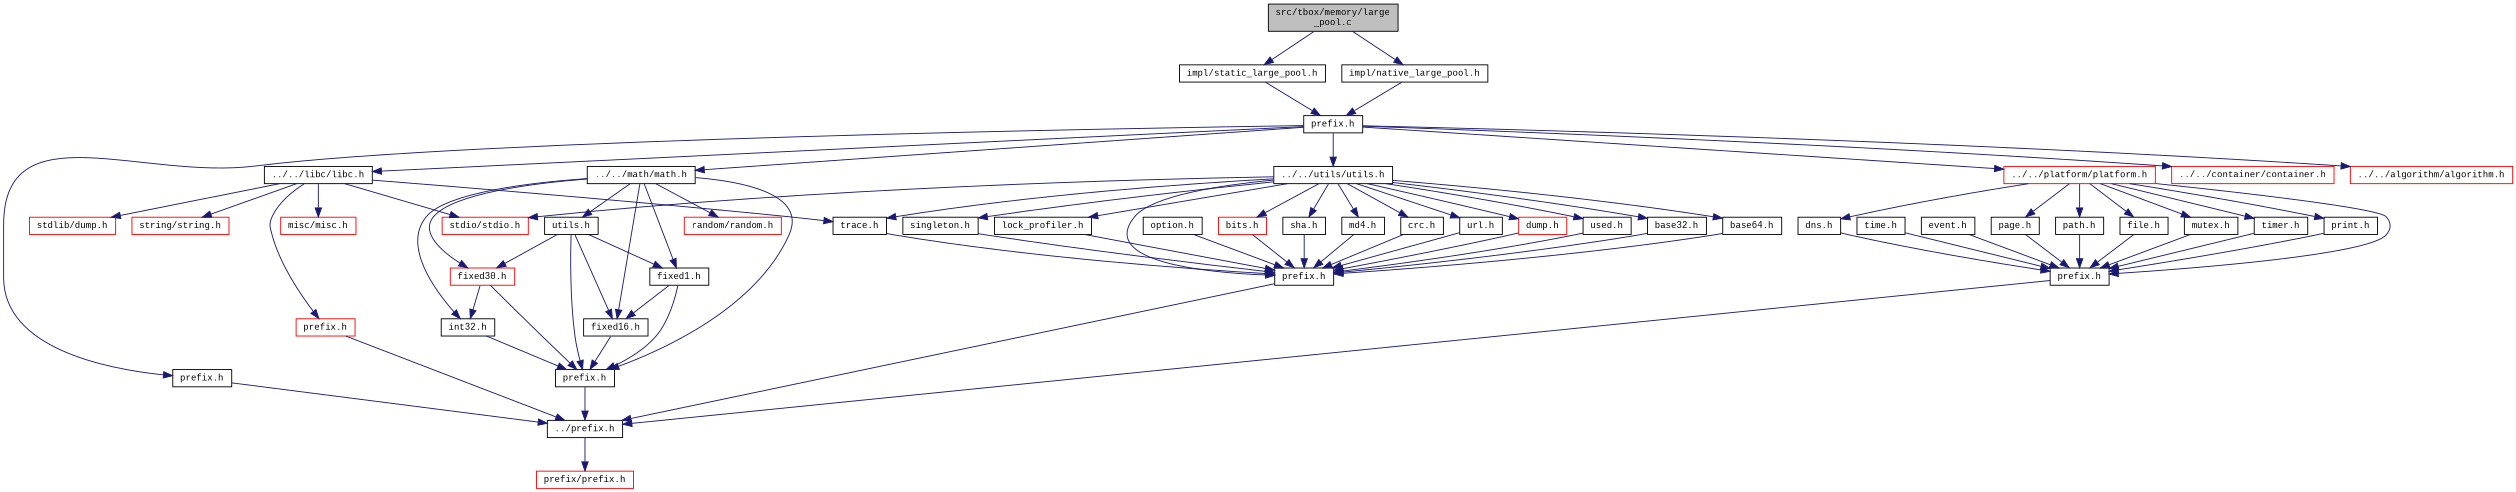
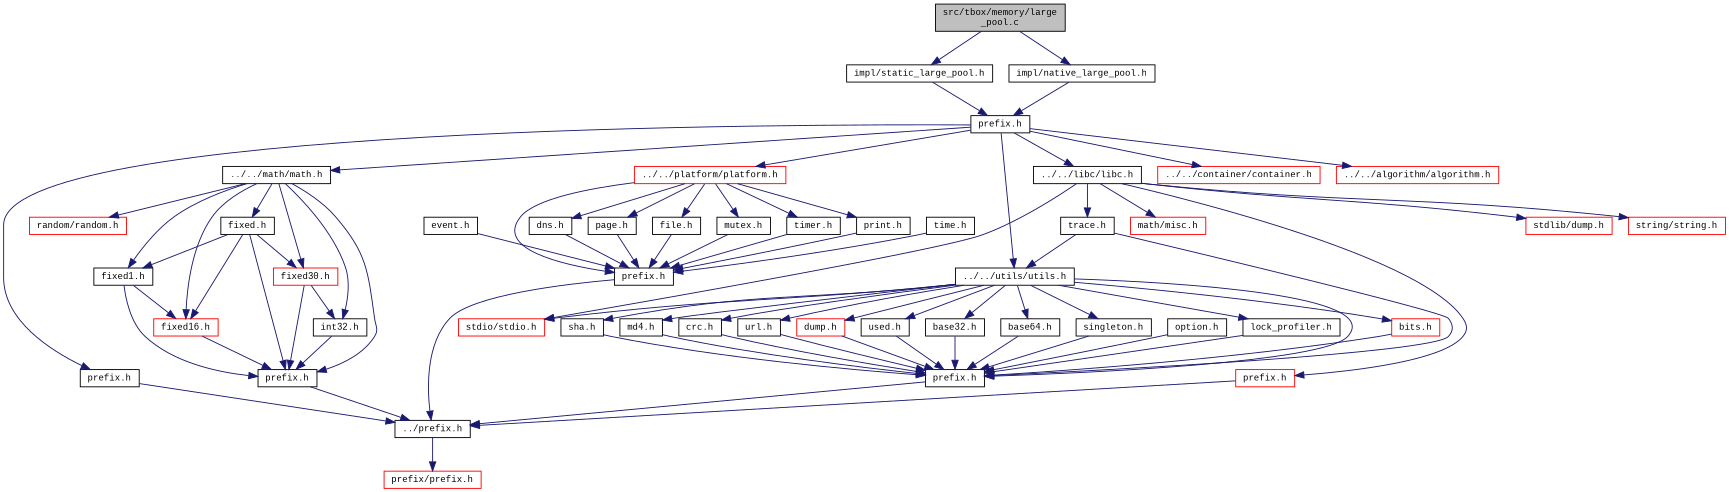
edge "../../utils/utils.h" -> "trace.h": reversed
node "misc/misc.h": label "misc/misc.h" -> "math/misc.h"
node "utils.h": label "utils.h" -> "fixed.h"
node "path.h": removed
node "fixed16.h": color black -> red
